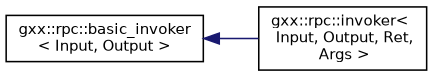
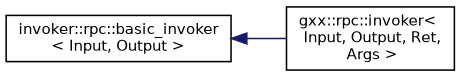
node "gxx::rpc::basic_invoker < Input, Output >": label "gxx::rpc::basic_invoker < Input, Output >" -> "invoker::rpc::basic_invoker < Input, Output >"
